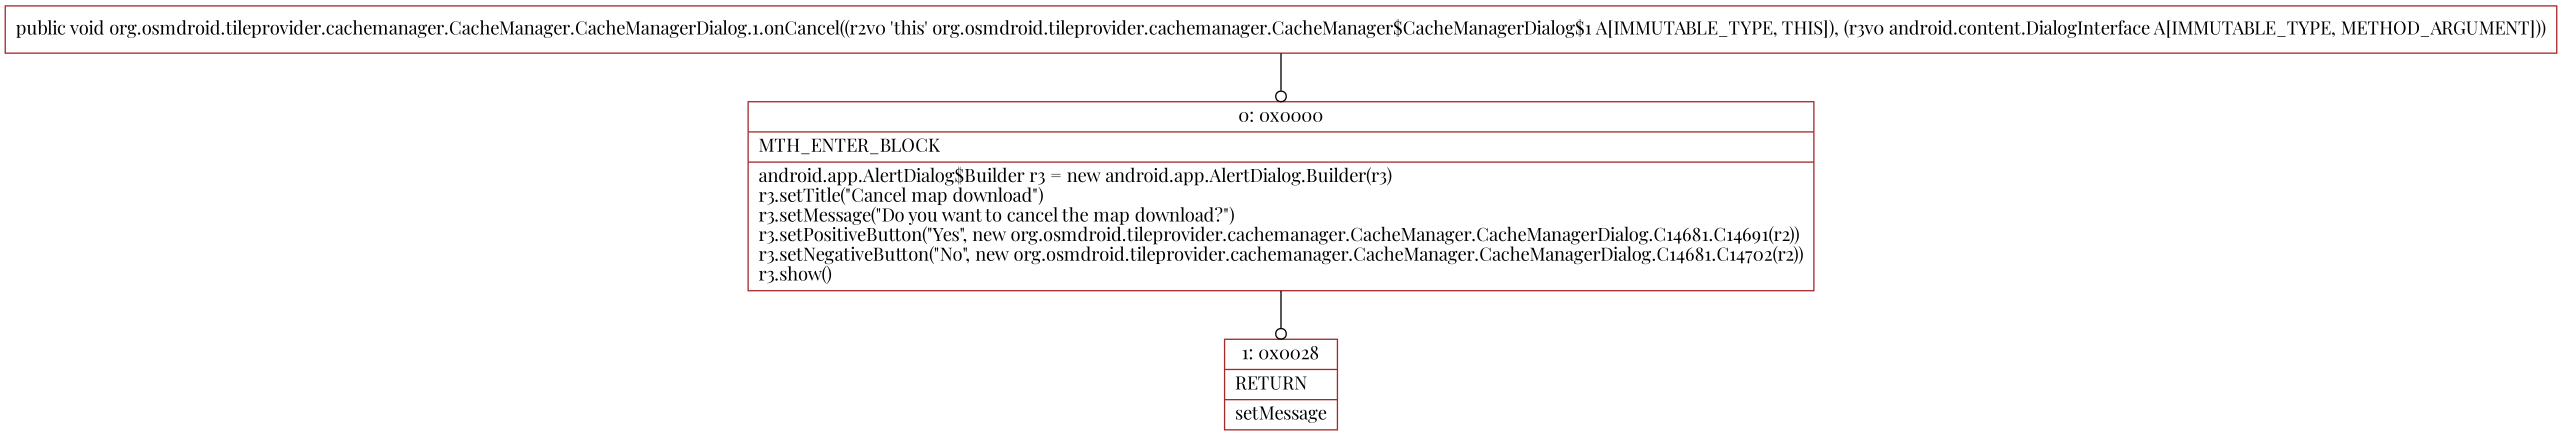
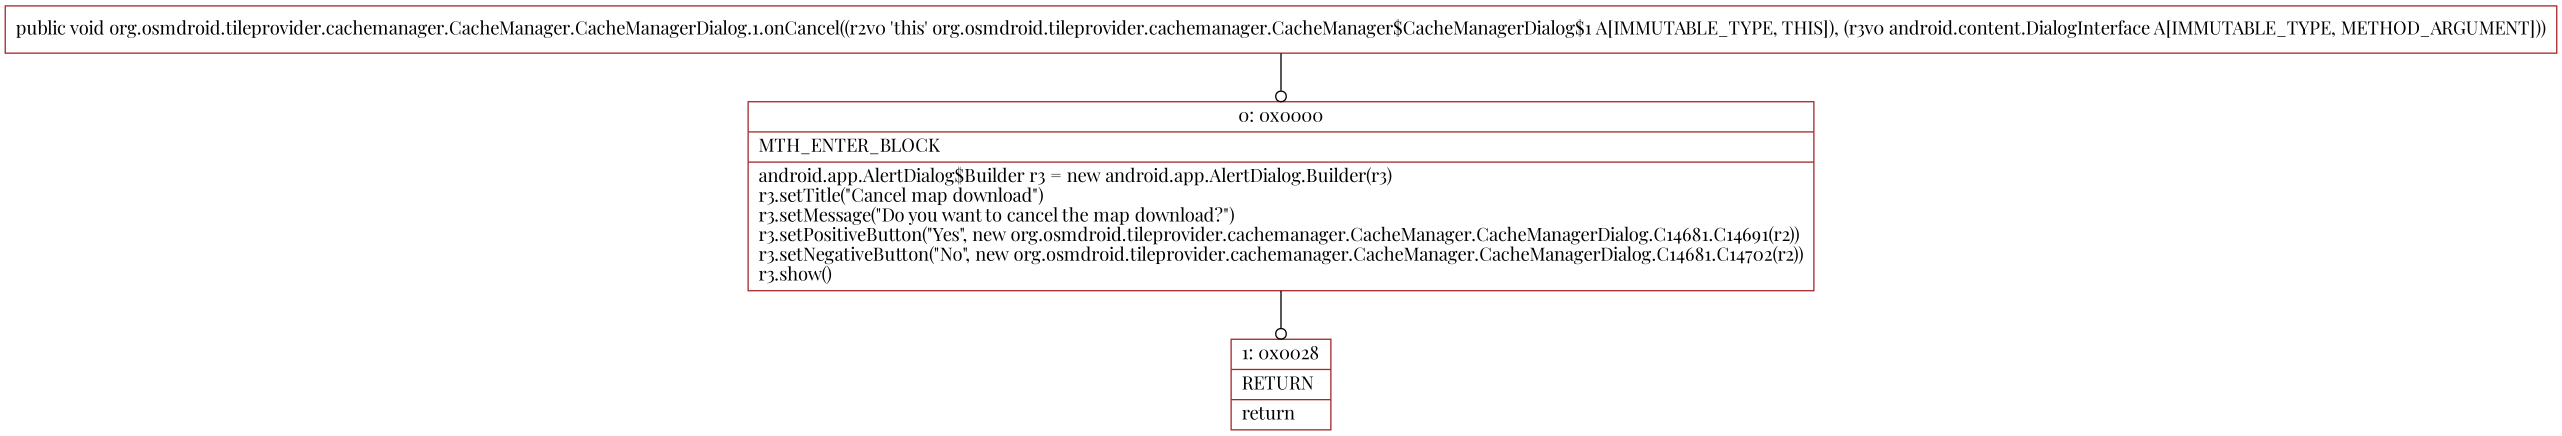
node "1: 0x0028": text "setMessage" -> "return"
